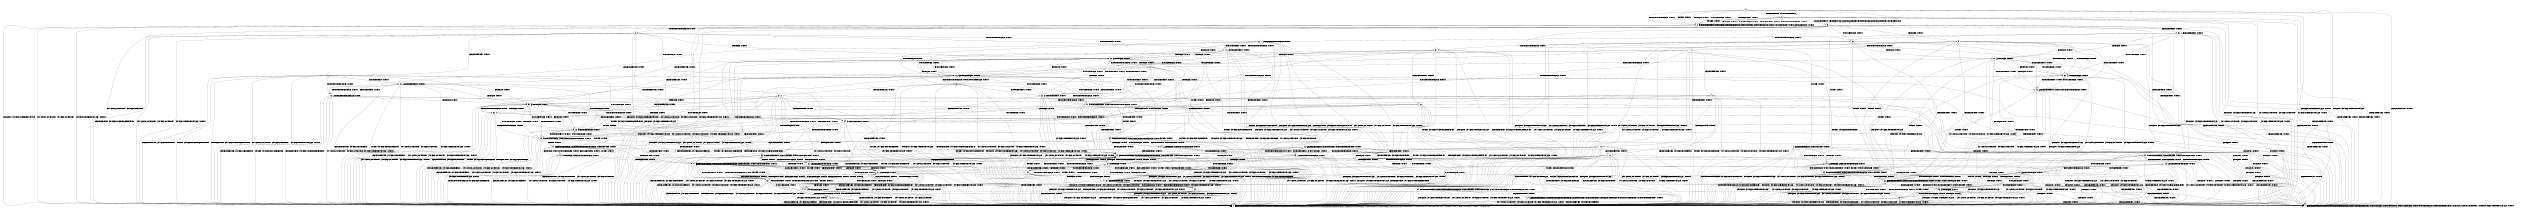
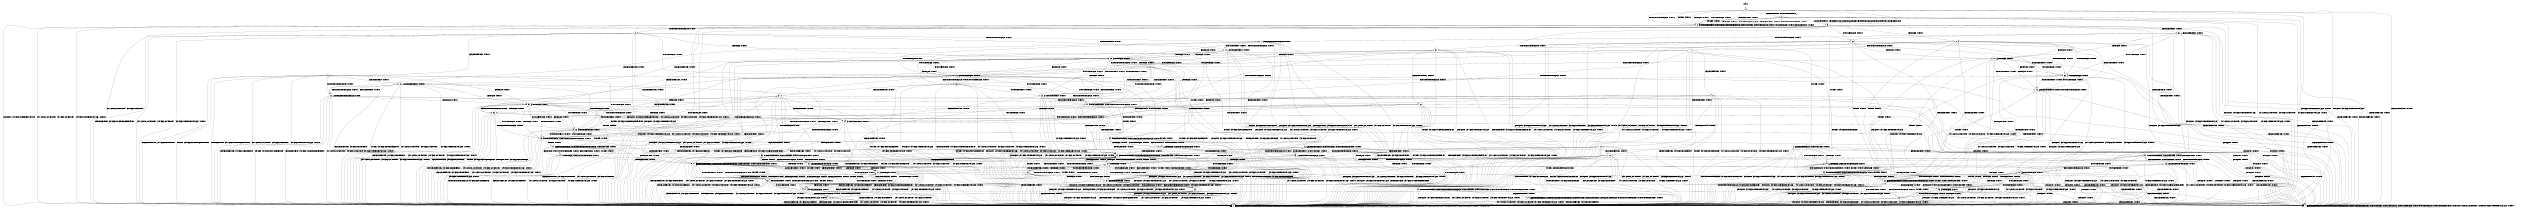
node "__start0": added
edge "s44" -> "s42": added, label "CHANGE_CIPHER_SPEC / TIMEOUT"
